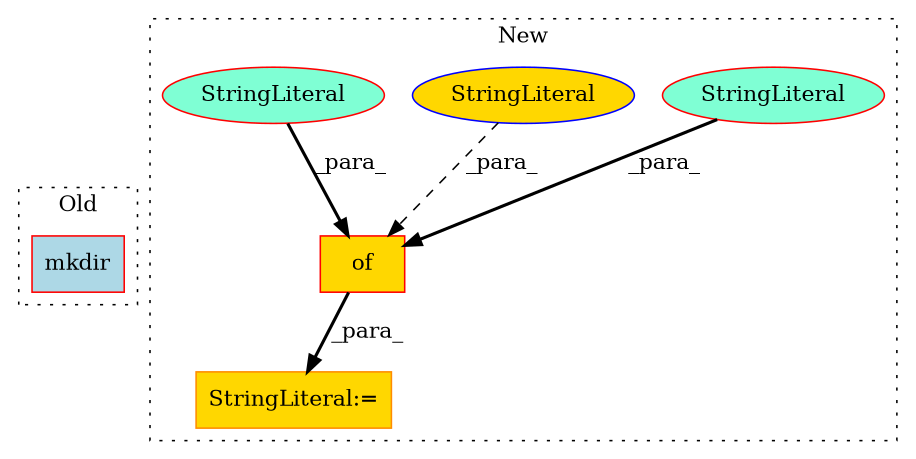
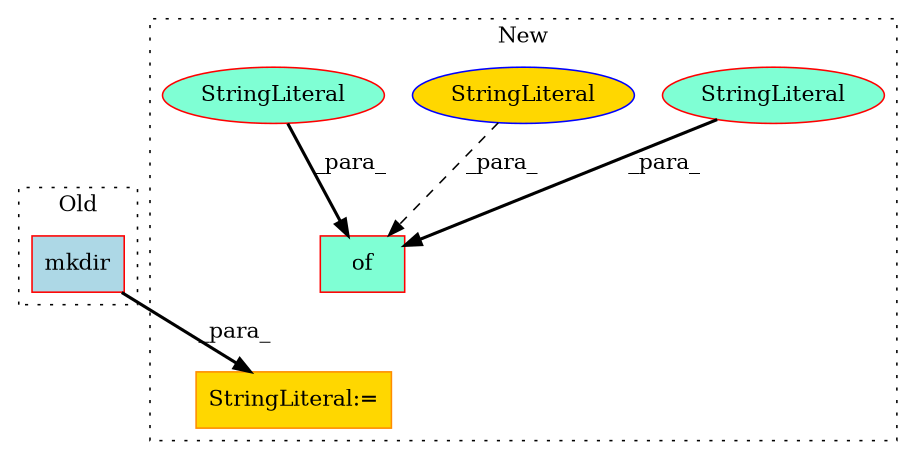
node "of": fillcolor gold -> aquamarine
edge "of" -> "StringLiteral:=": now "mkdir" -> "StringLiteral:="
